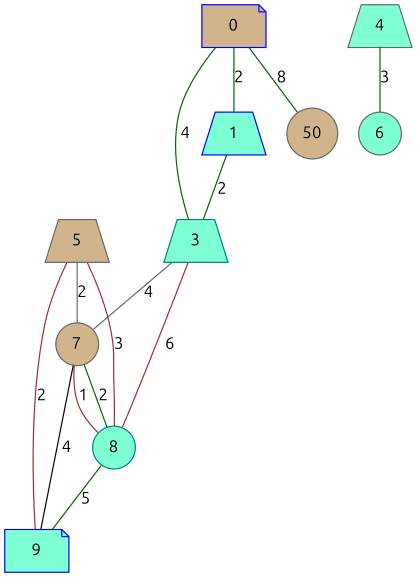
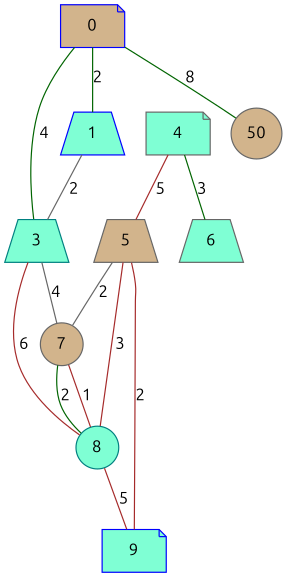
node "4": shape trapezium -> note
node "6": shape circle -> trapezium
edge "4" -- "5": added, label "5"
edge "1" -- "3": color darkgreen -> gray40
edge "7" -- "9": removed, label "4"
edge "8" -- "9": color darkgreen -> brown
